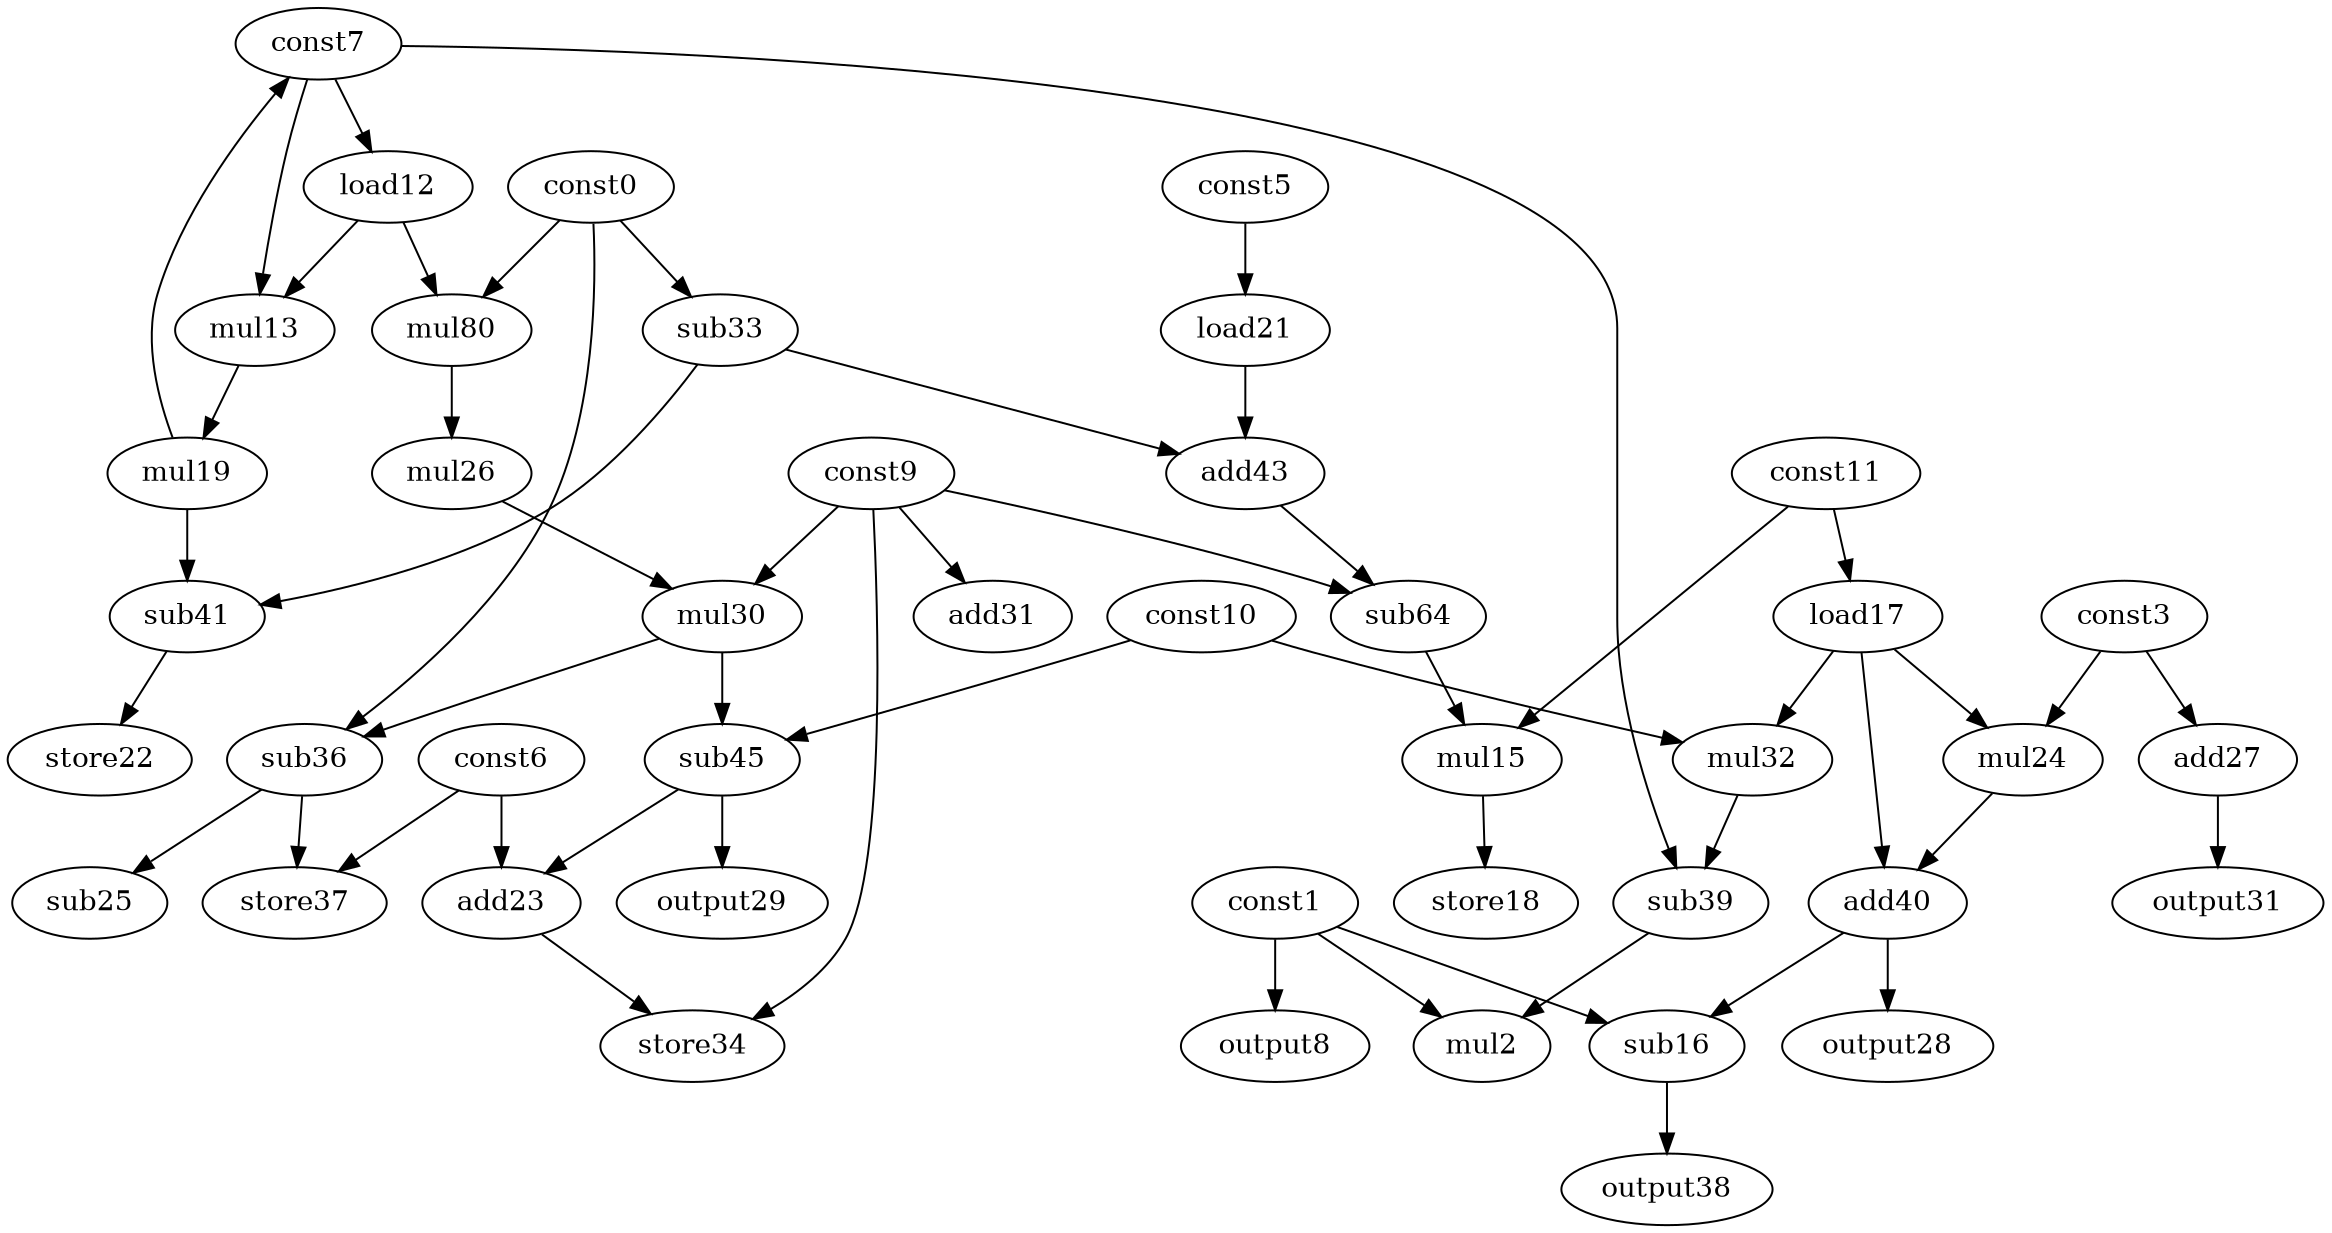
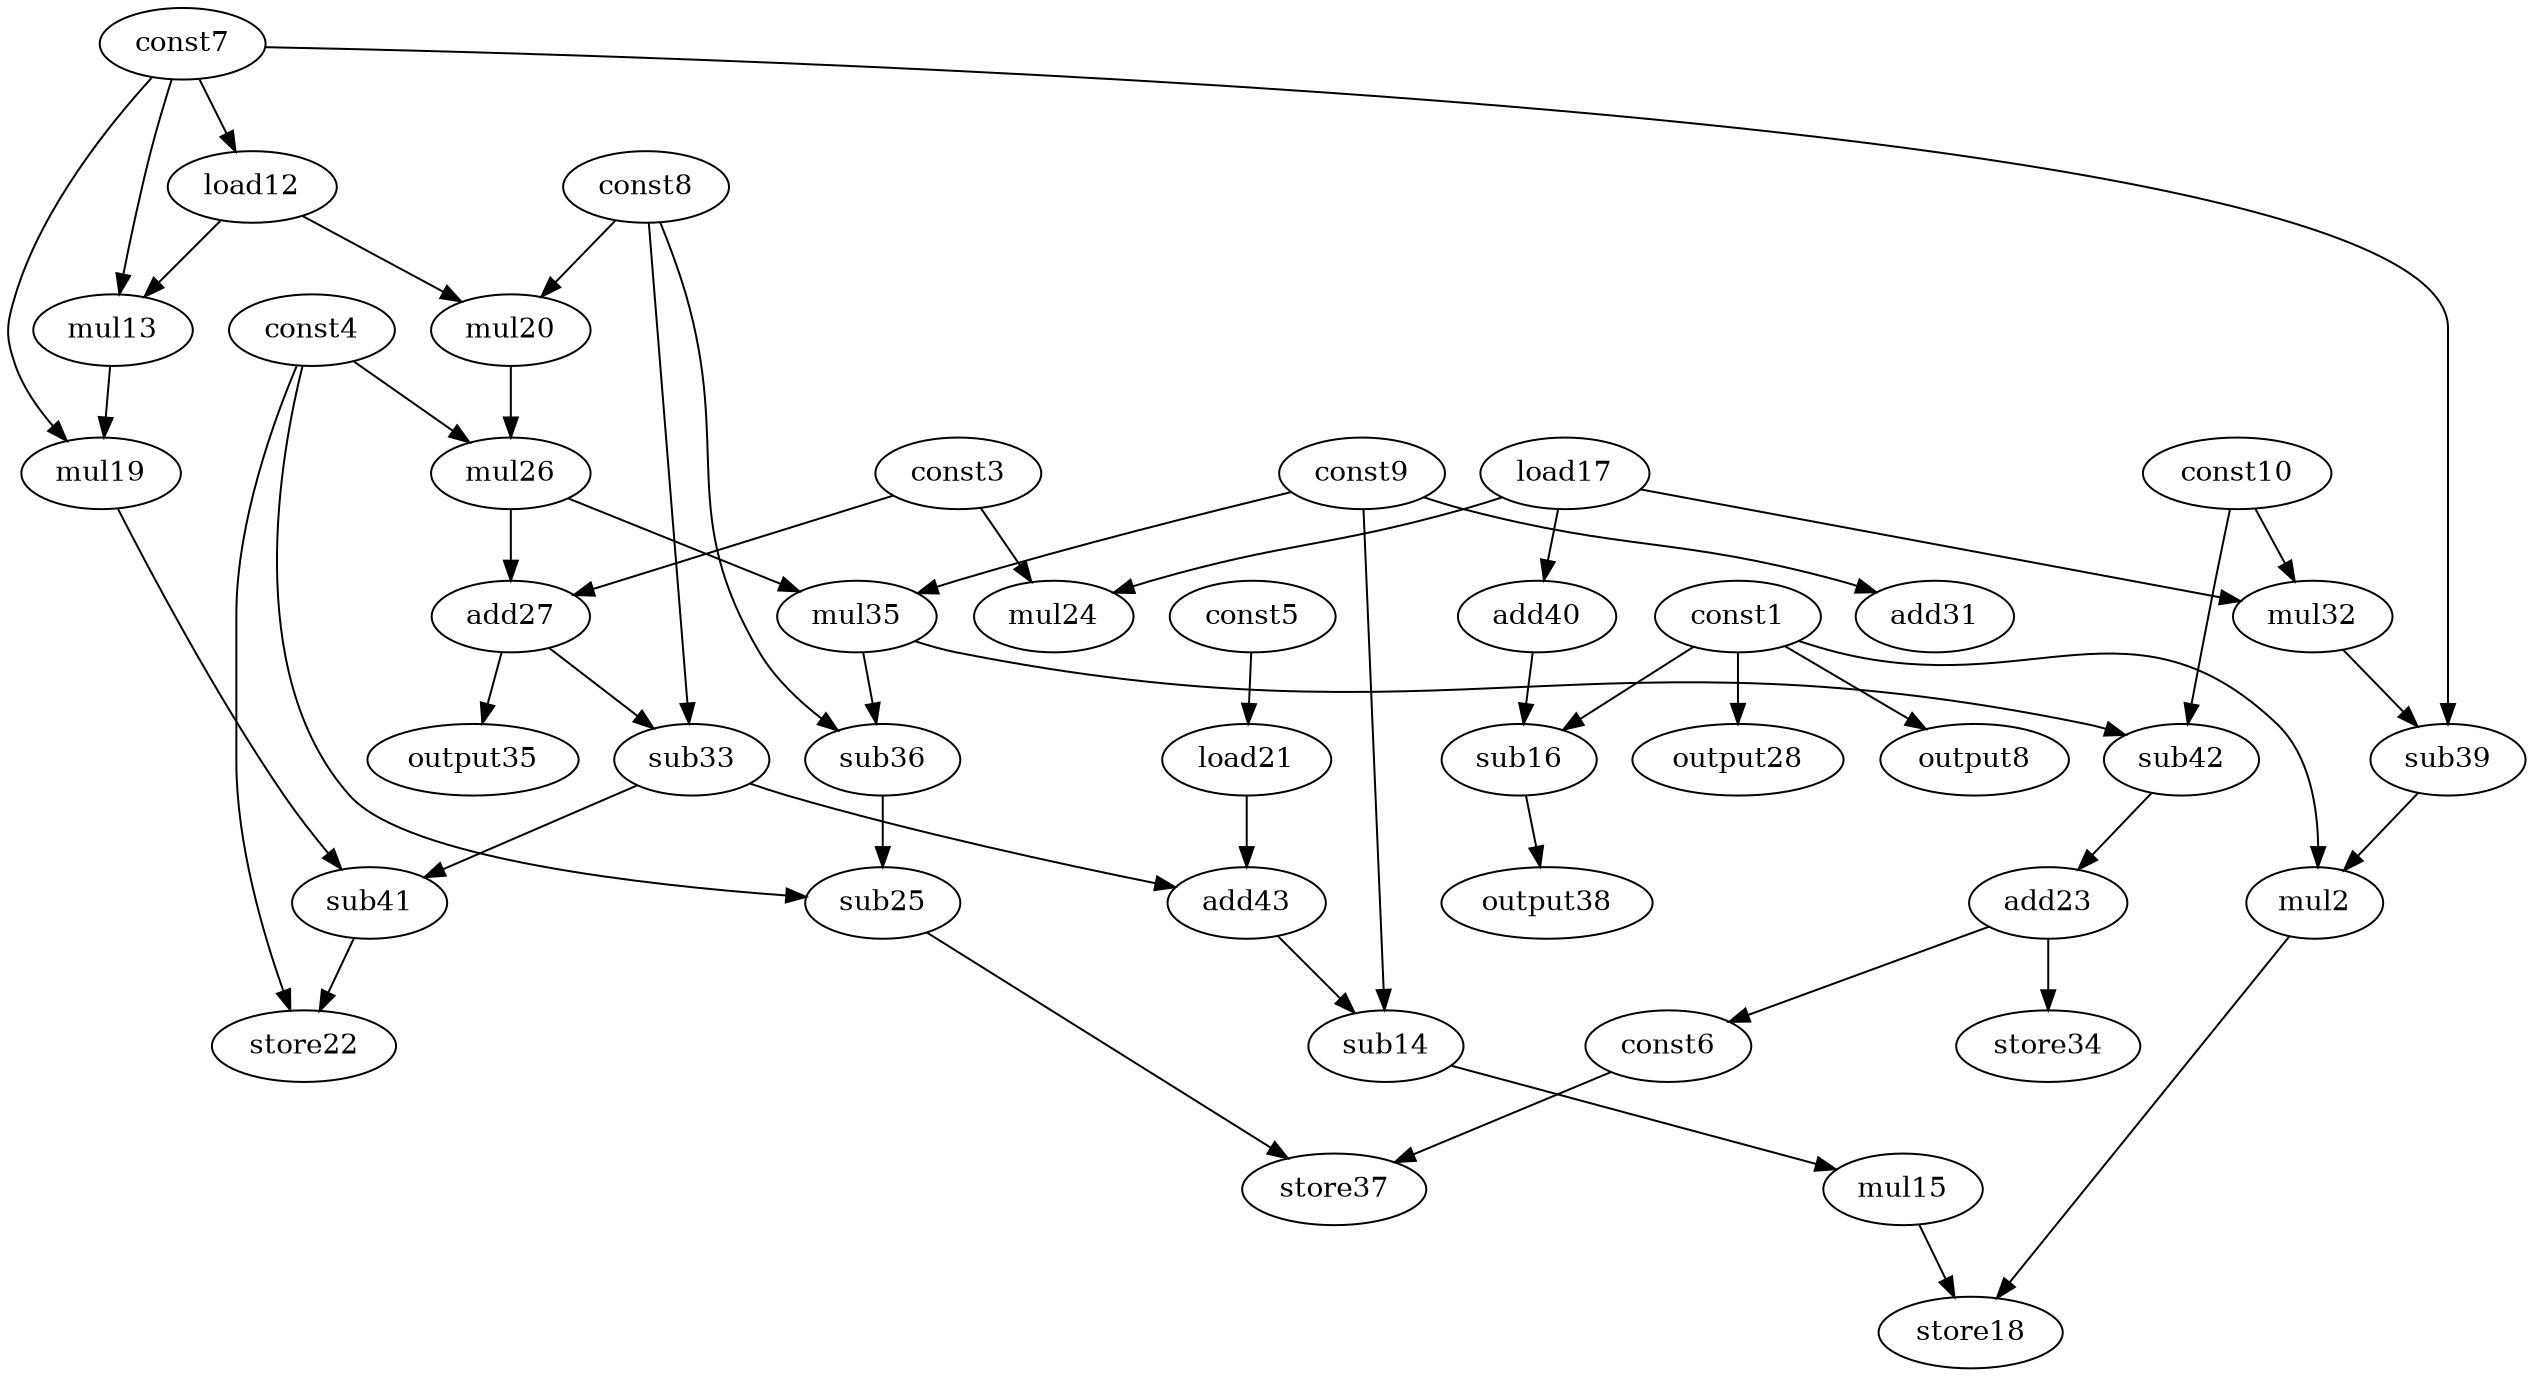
node "const0": label "const0" -> "const8"
edge "mul19" -> "const7": reversed
node "const4": added
node "mul80": label "mul80" -> "mul20"
node "const11": removed
edge "mul26" -> "add27": added
node "mul30": label "mul30" -> "mul35"
node "sub64": label "sub64" -> "sub14"
edge "add27" -> "sub33": added
node "sub45": label "sub45" -> "sub42"
edge "const9" -> "store34": removed
edge "sub36" -> "store37": now "sub25" -> "store37"
edge "const6" -> "add23": reversed
edge "mul24" -> "add40": removed
node "output29": removed
node "output31": label "output31" -> "output35"
edge "add40" -> "output28": now "const1" -> "output28"
edge "mul2" -> "store18": added
